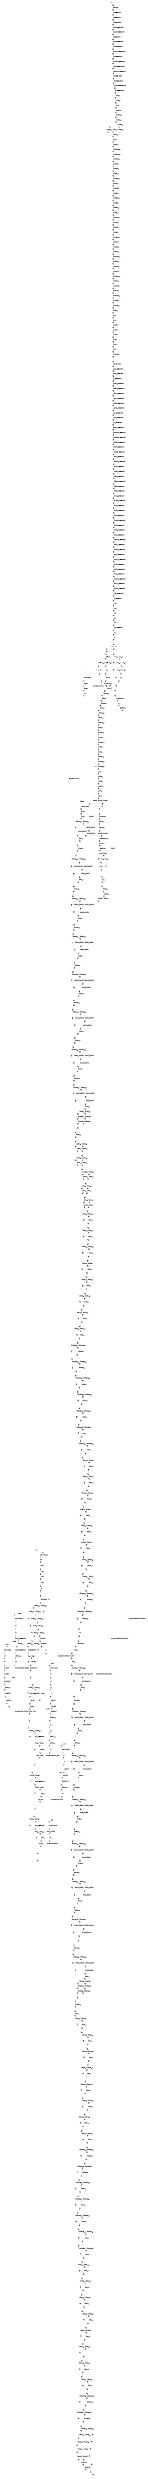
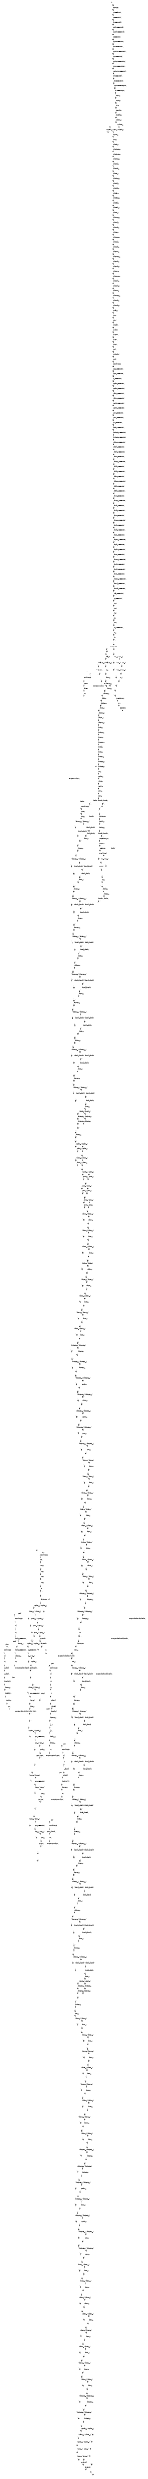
edge "N756 129" -> "N757 128": added, label "void main();"
edge "N146 401" -> "N148 398": now "N147 399" -> "N148 398"
edge "N412 135" -> "N413 134": added, label "main_zero_ev = 0;"
edge "N513 32" -> "N515 31": added, label "main_dbl_ev = 2;"
